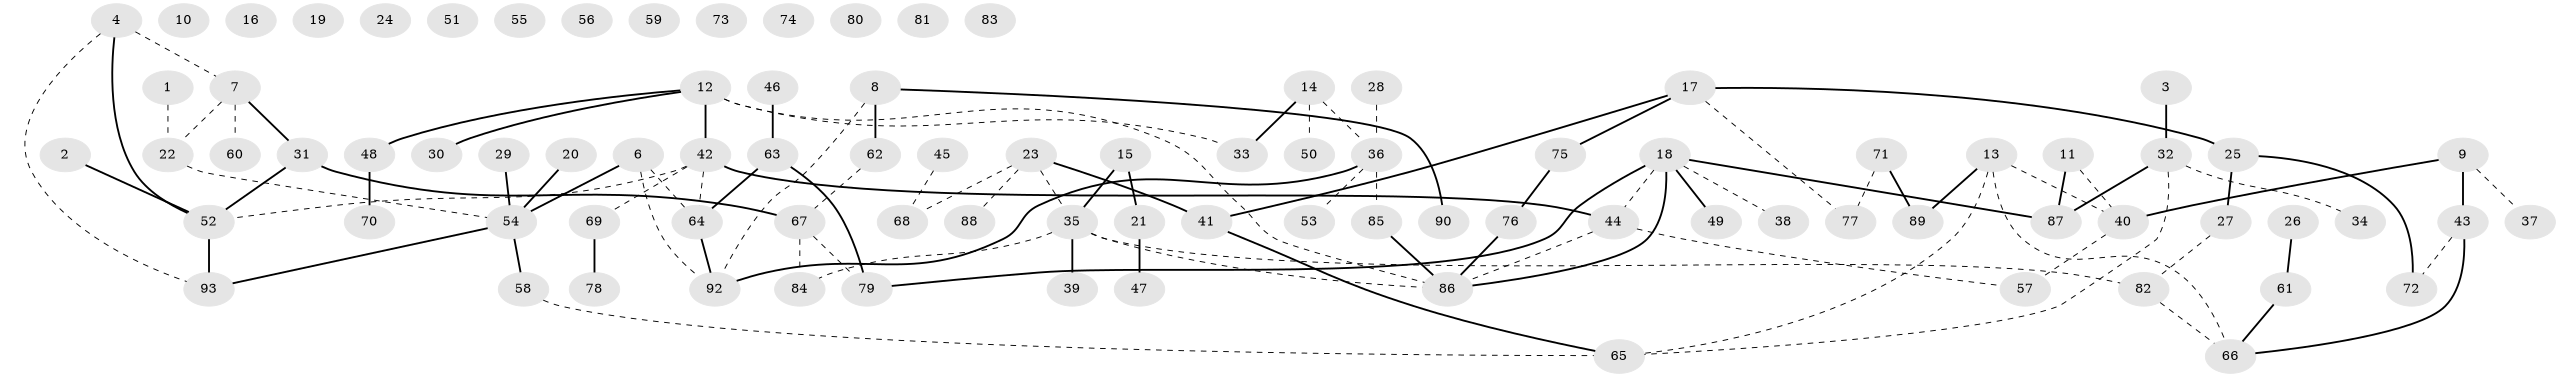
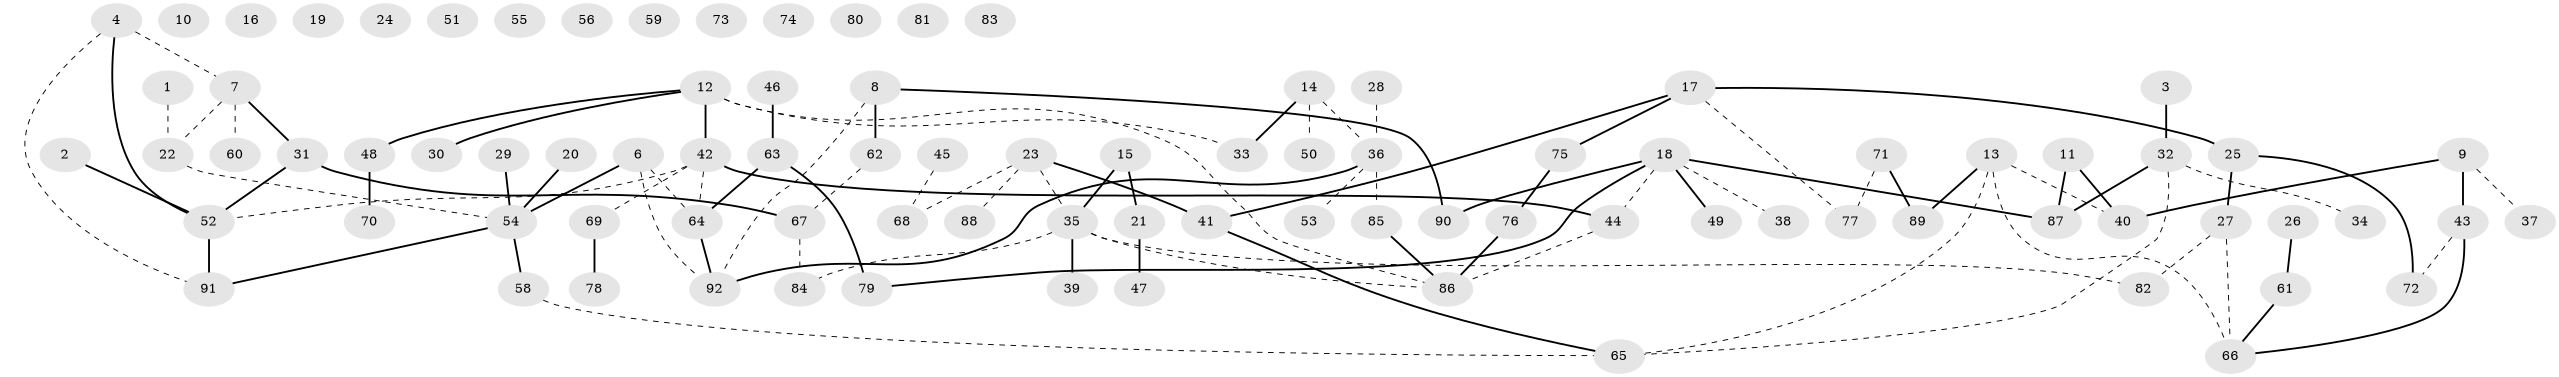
edge "11" -- "40": style dashed -> bold
edge "67" -- "79": removed
edge "18" -- "86": now "18" -- "90"
node "93": label "93" -> "91"
node "57": removed
edge "82" -- "66": now "27" -- "66"
